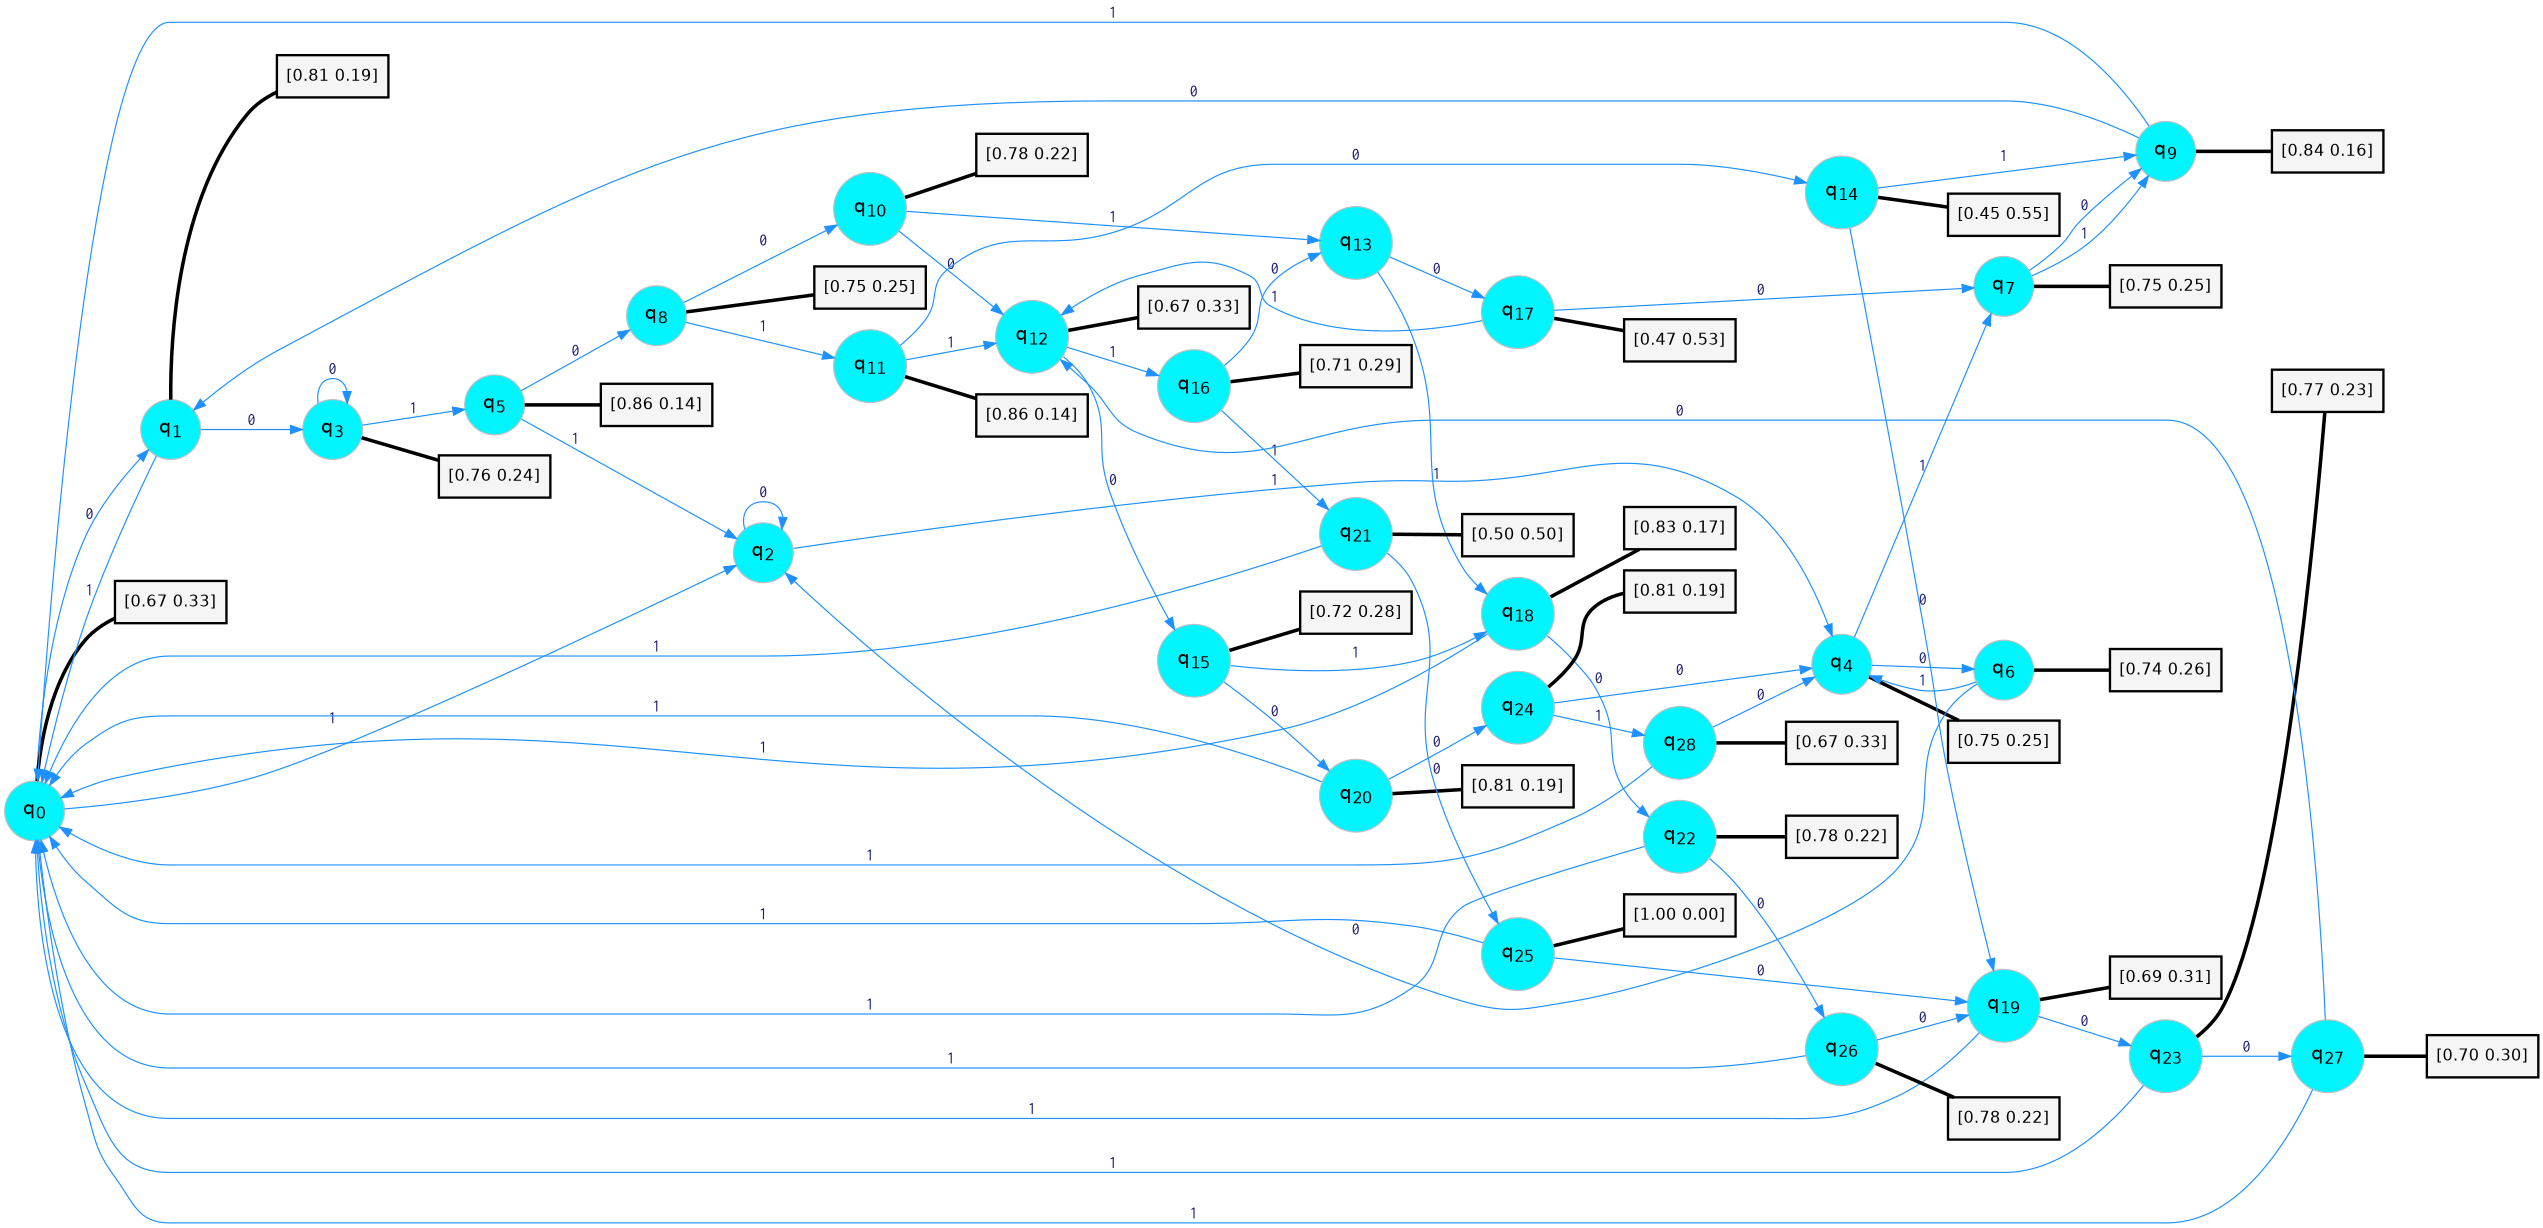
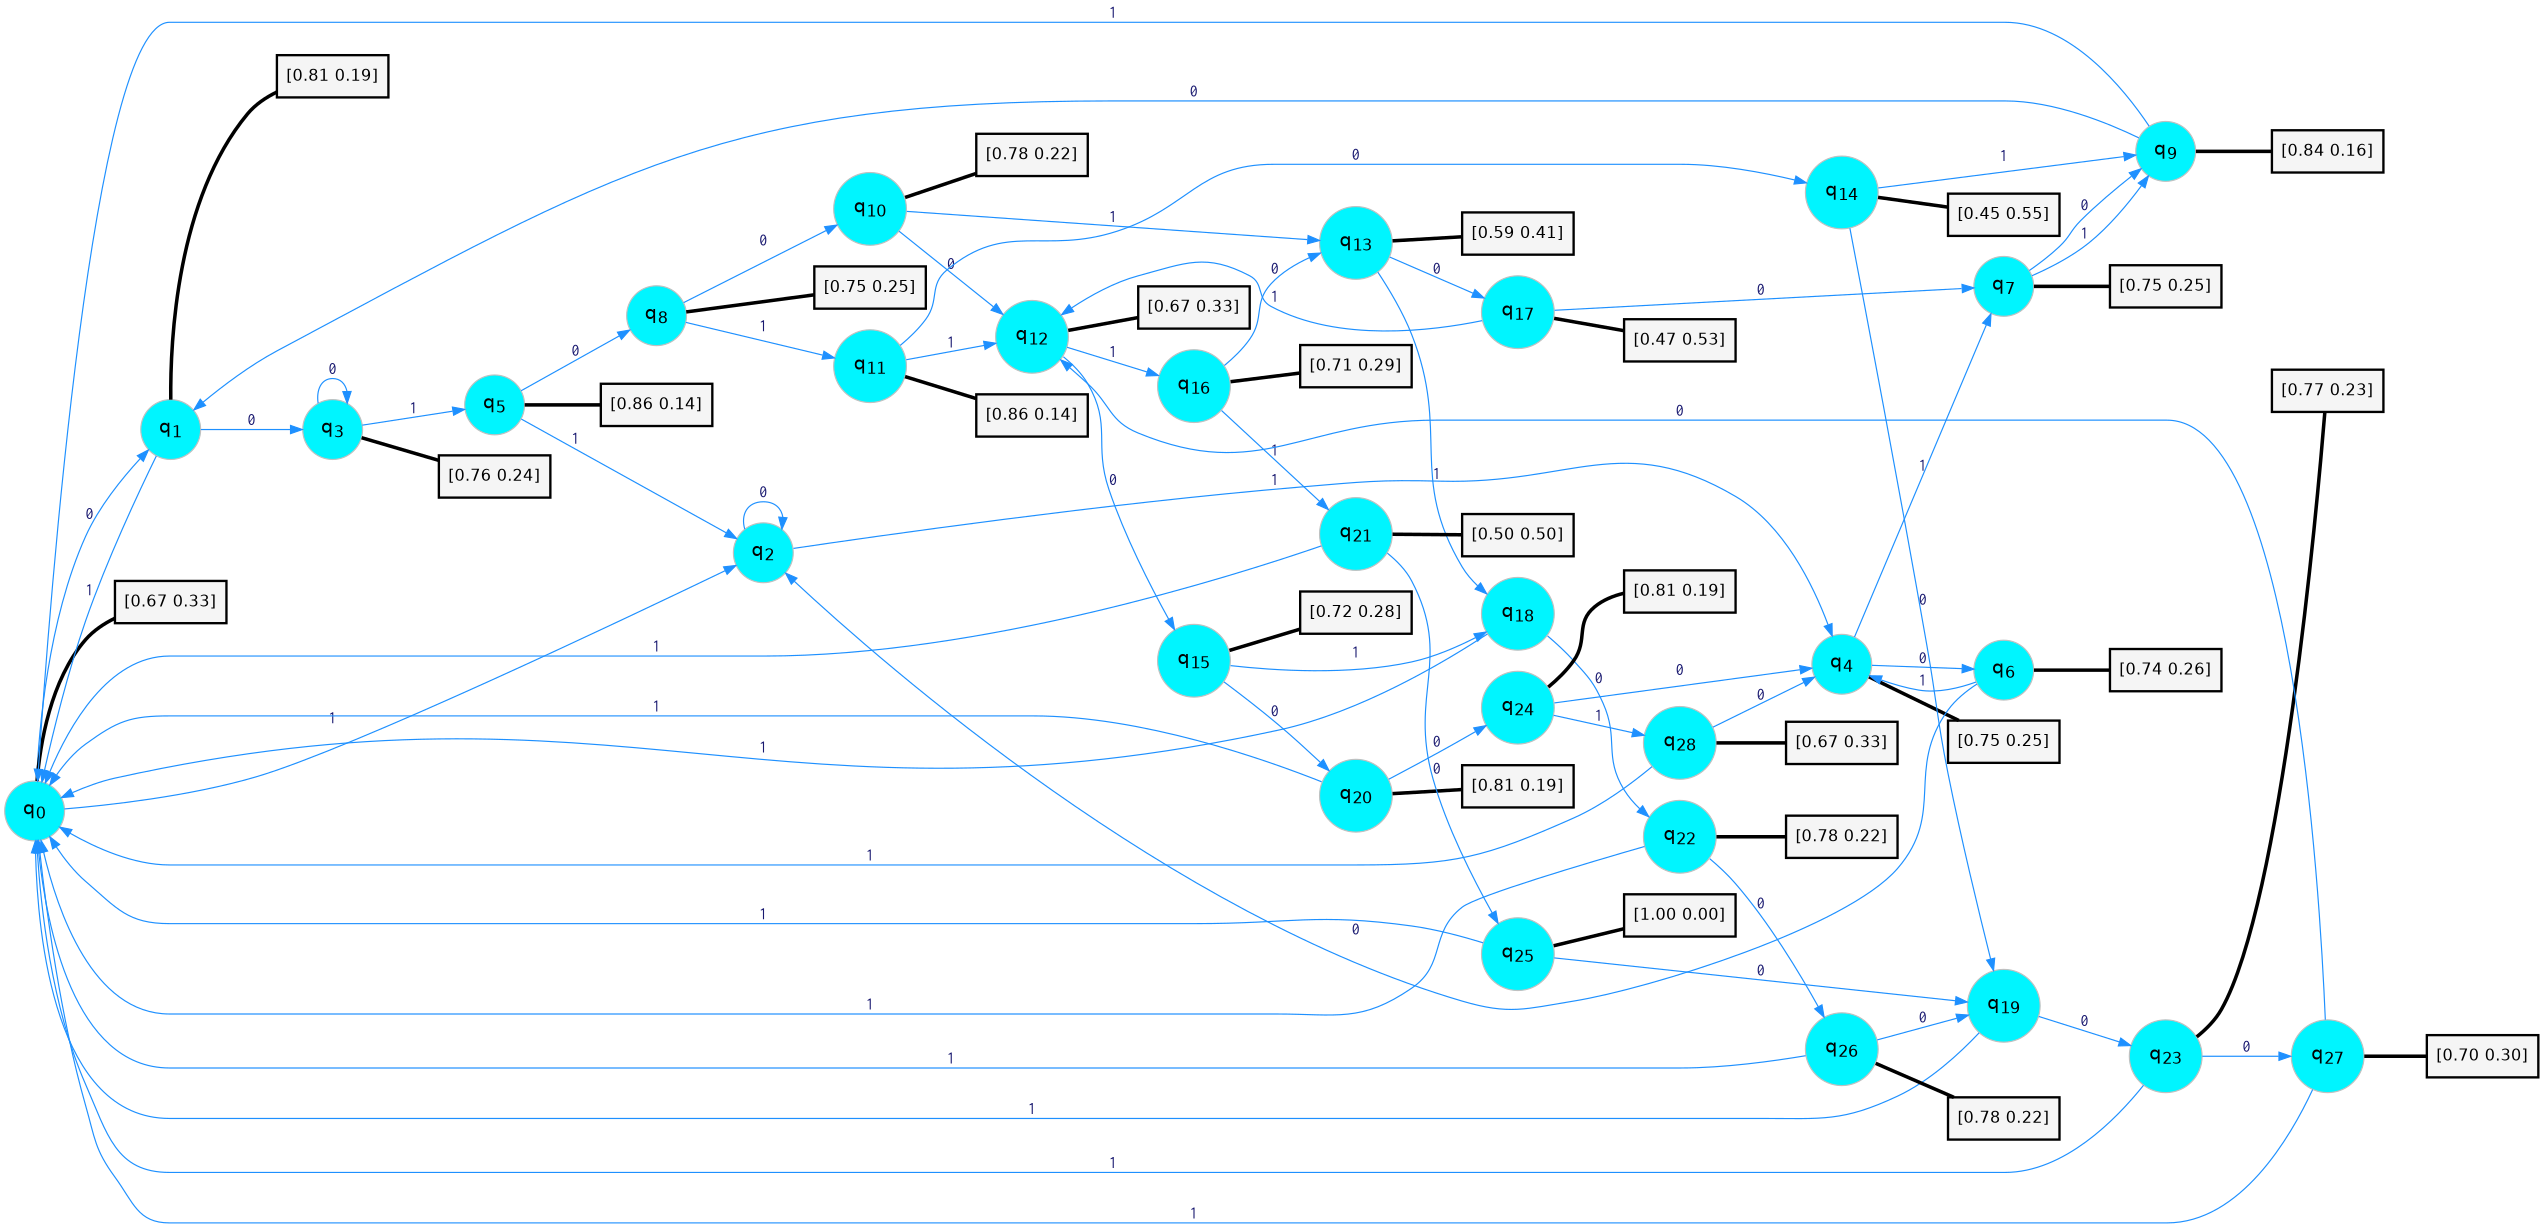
node "[0.59 0.41]": added
node "[0.83 0.17]": removed
node "[0.69 0.31]": removed
